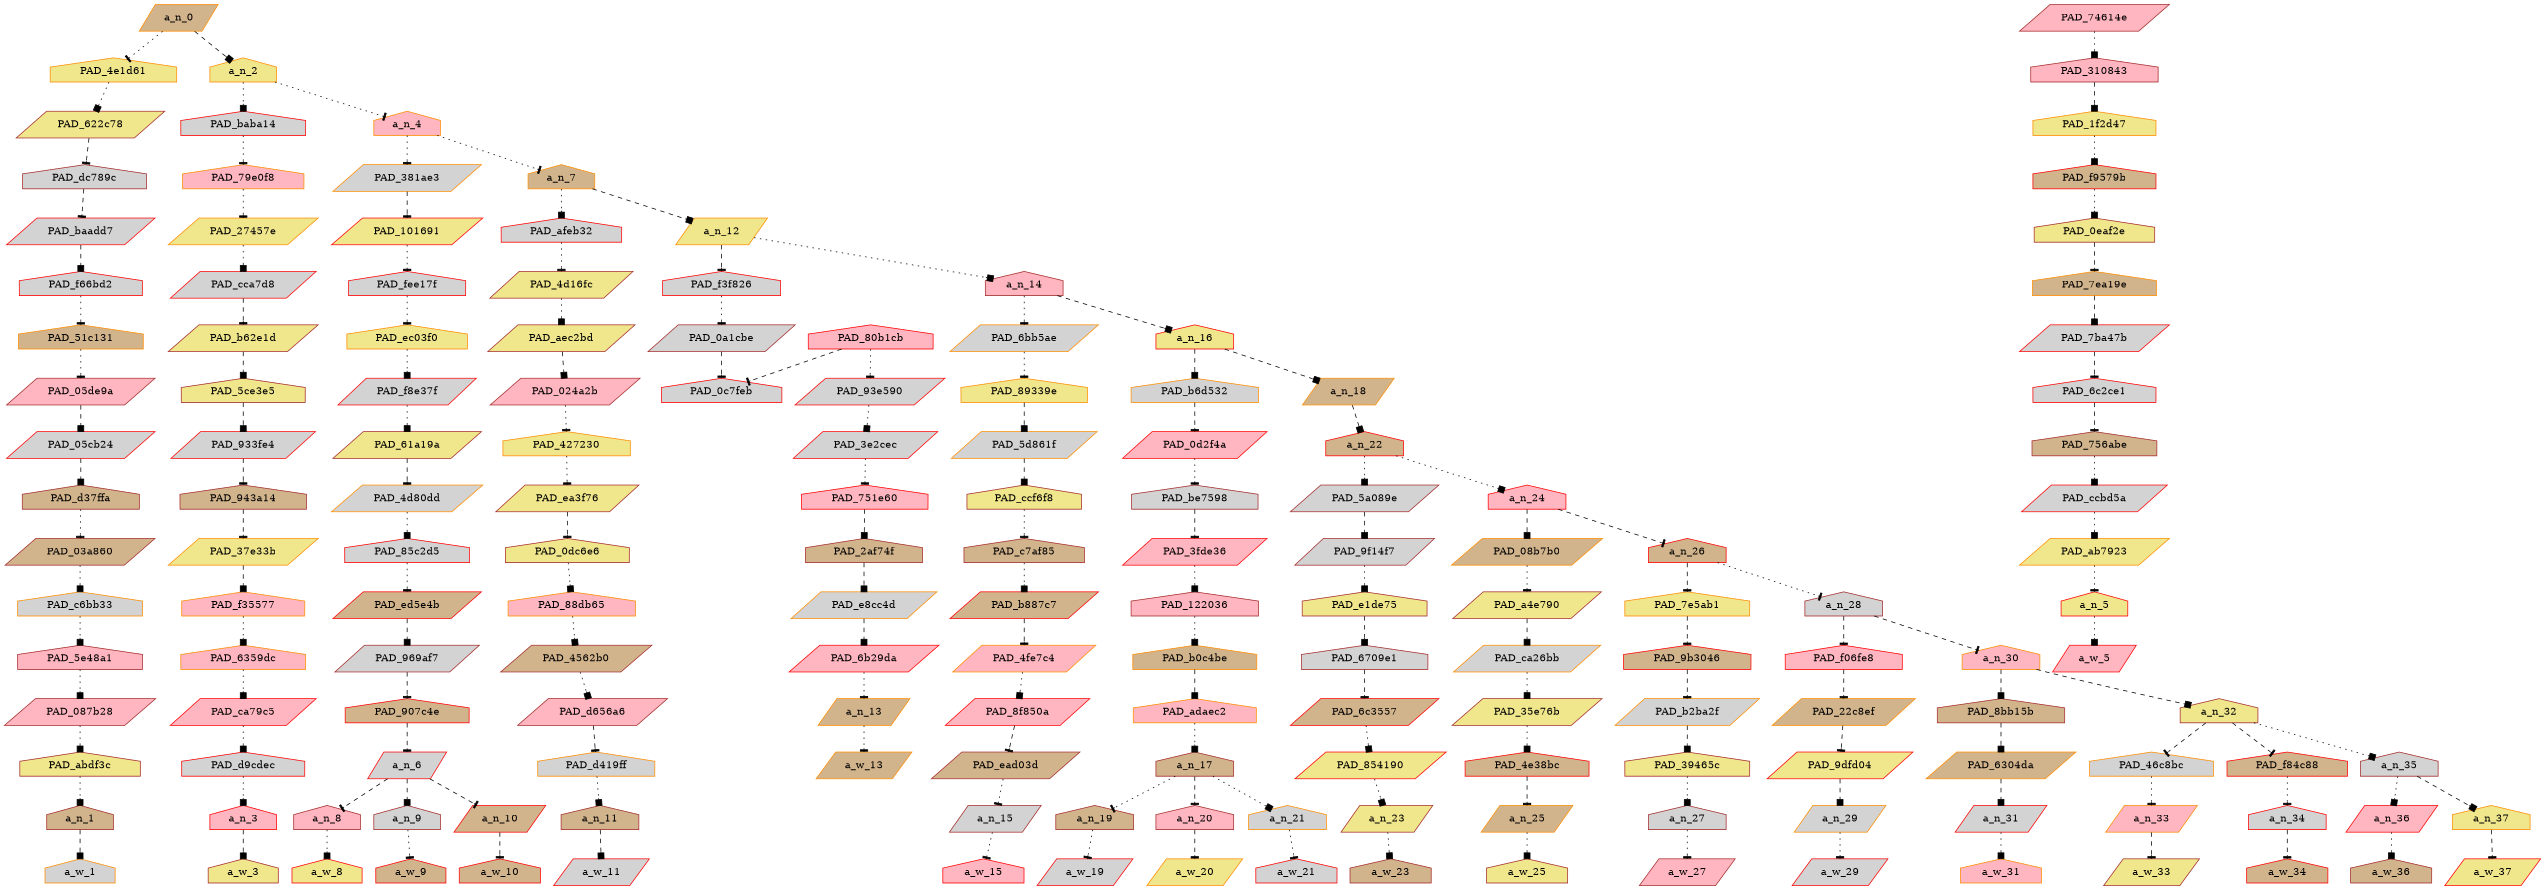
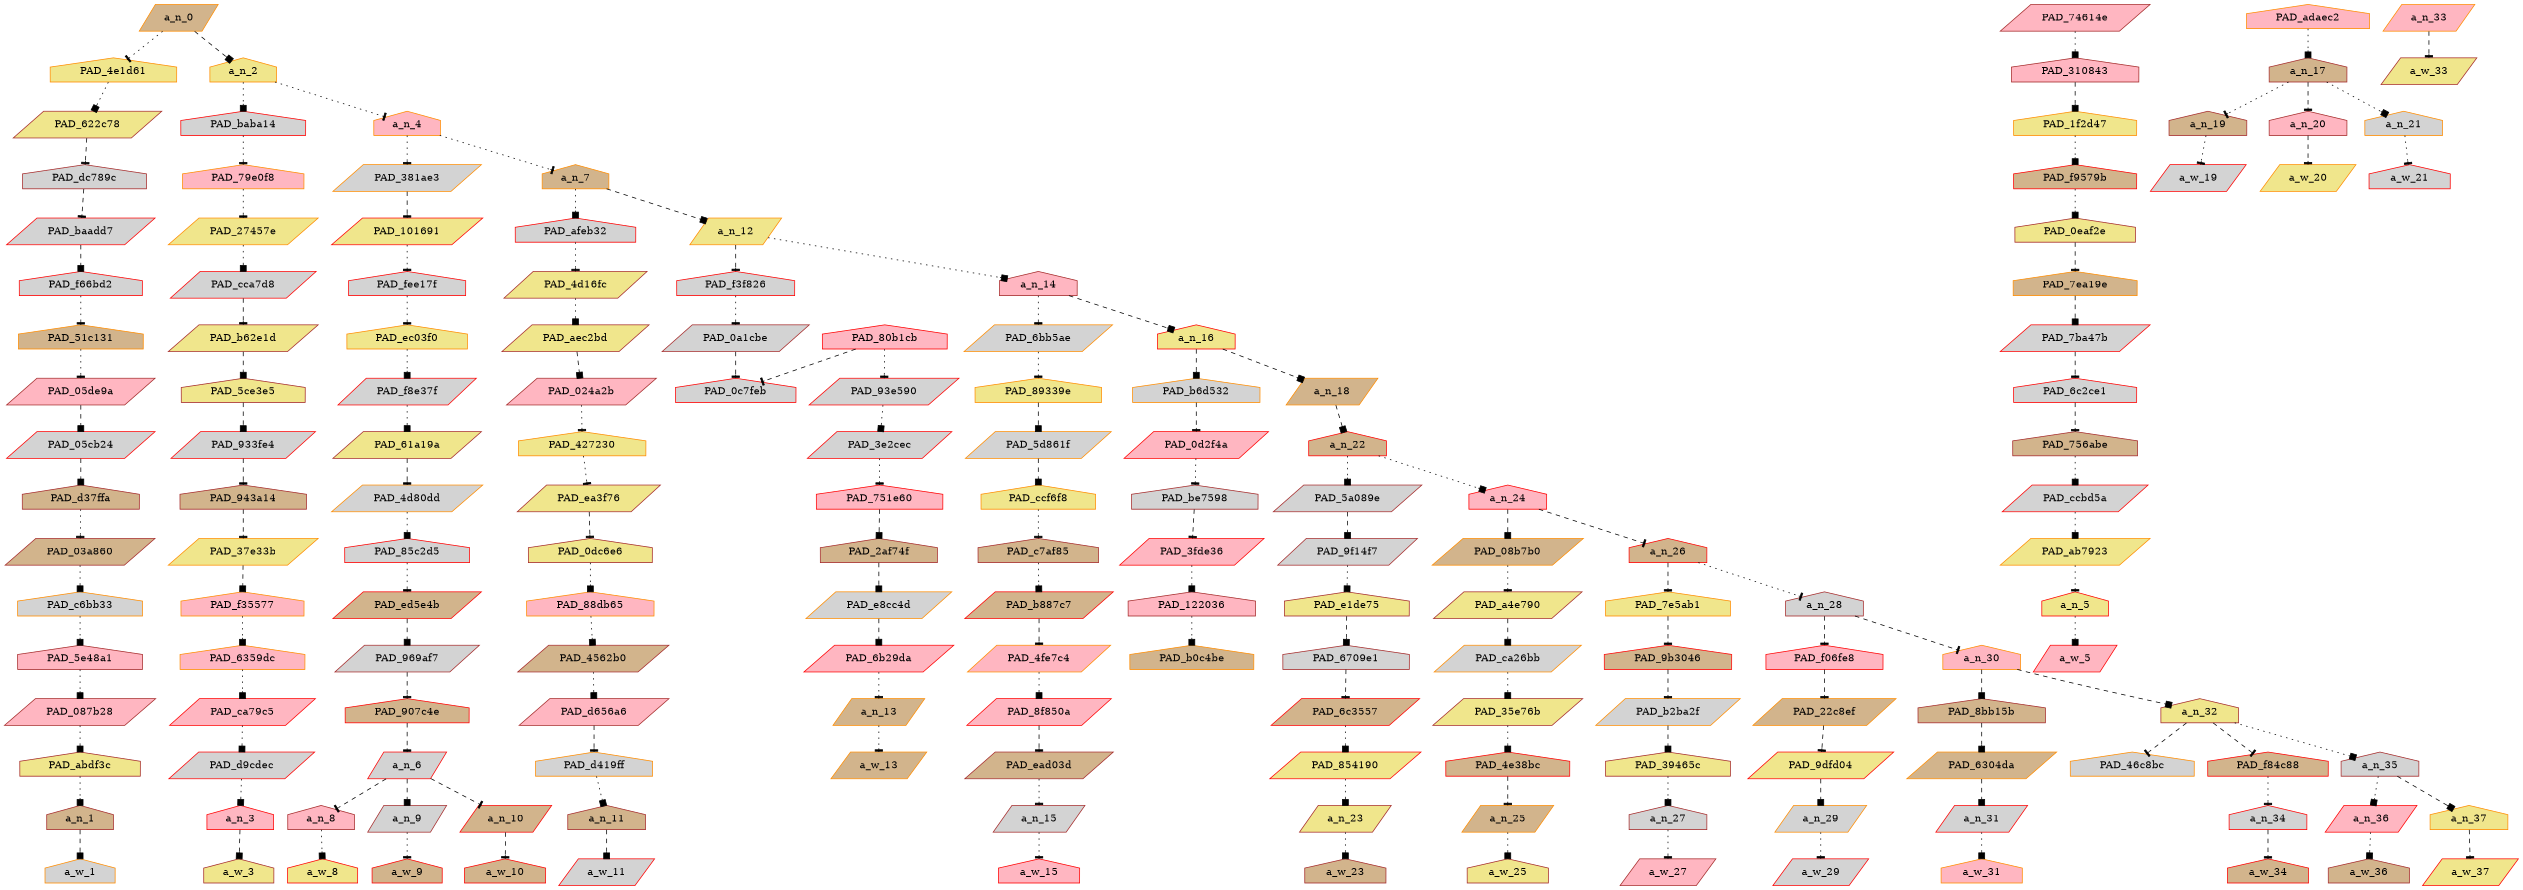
node "PAD_ccf6f8": color brown -> darkorange
edge "PAD_b0c4be" -> "PAD_adaec2": removed
node "PAD_d9cdec": shape house -> parallelogram
edge "PAD_46c8bc" -> "a_n_33": removed
node "a_n_9": shape house -> parallelogram
